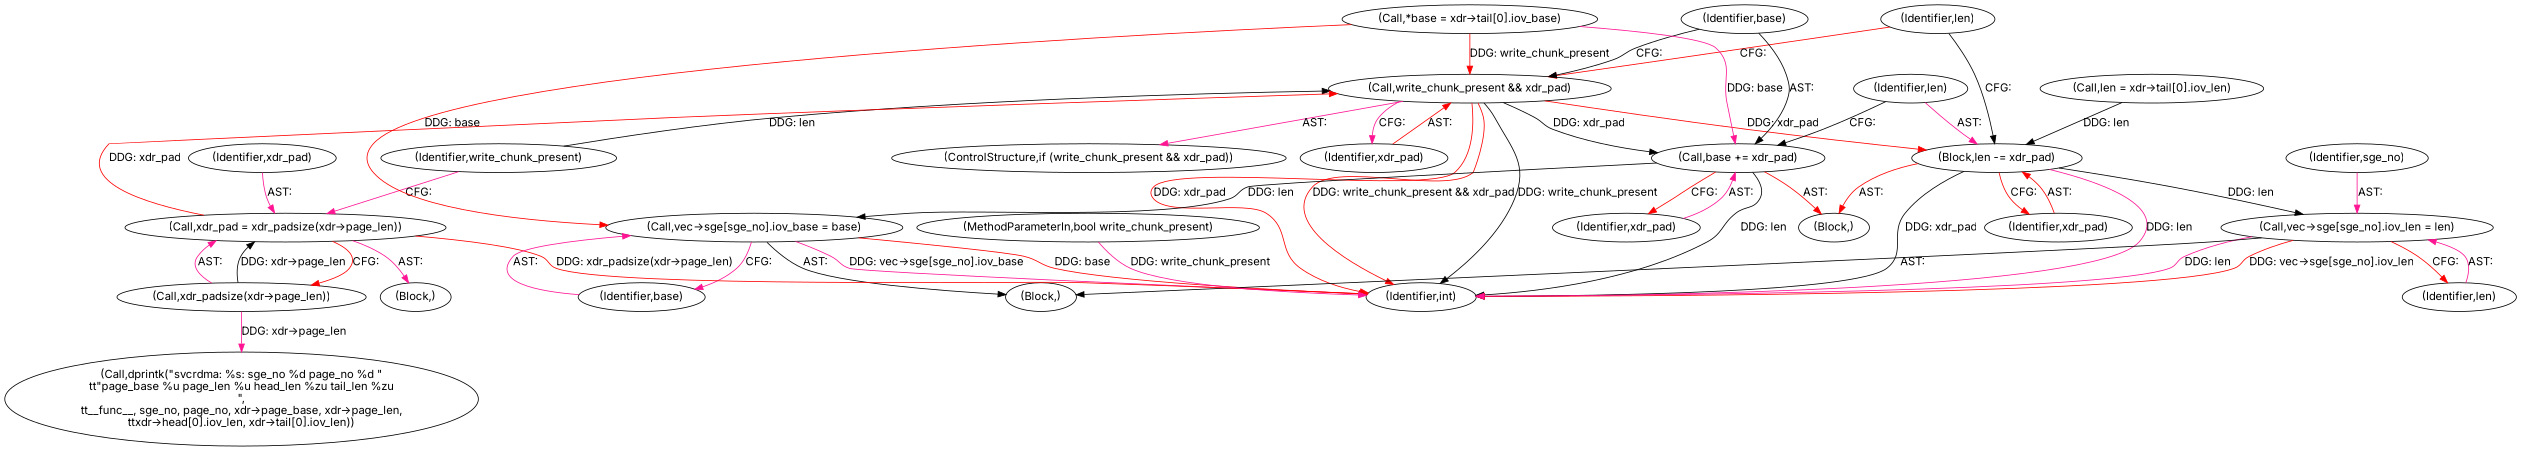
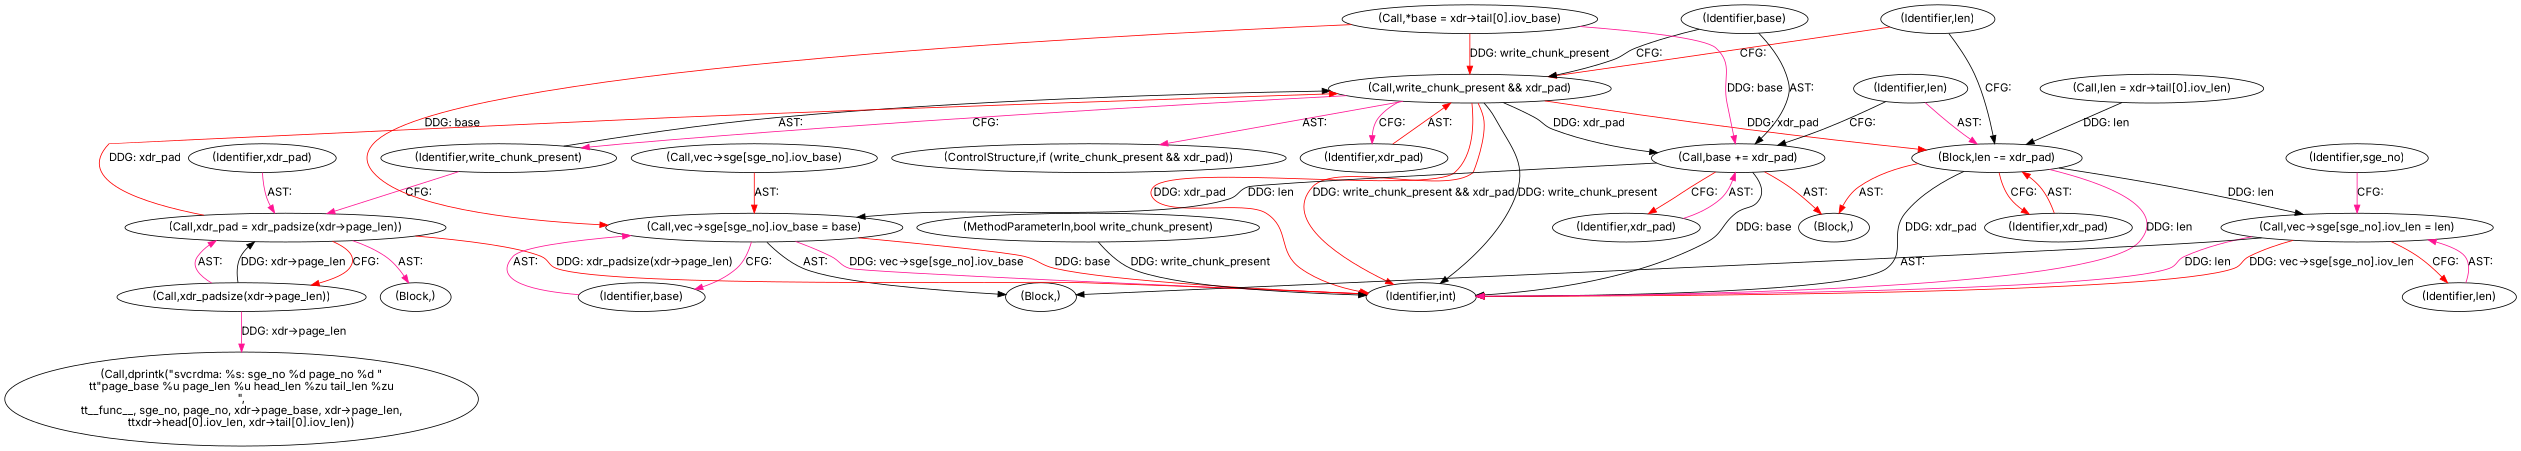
edge "(Call,write_chunk_present && xdr_pad)" -> "(Identifier,write_chunk_present)": added, label "CFG:"
edge "(Identifier,write_chunk_present)" -> "(Call,write_chunk_present && xdr_pad)": label "DDG: len" -> "AST: "
node "(Call,vec->sge[sge_no].iov_base)": added
edge "(Identifier,sge_no)" -> "(Call,vec->sge[sge_no].iov_len = len)": label "AST: " -> "CFG: "
edge "(Call,base += xdr_pad)" -> "(Identifier,int)": label "DDG: len" -> "DDG: base"
edge "(MethodParameterIn,bool write_chunk_present)" -> "(Identifier,int)": color deeppink -> black
